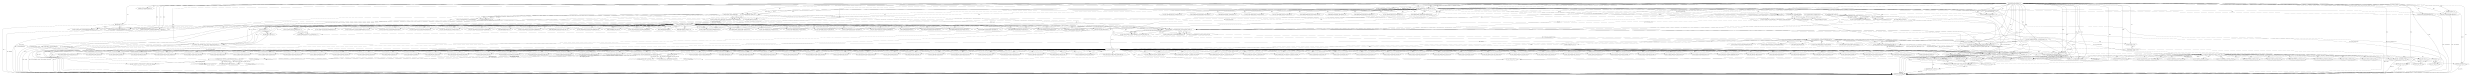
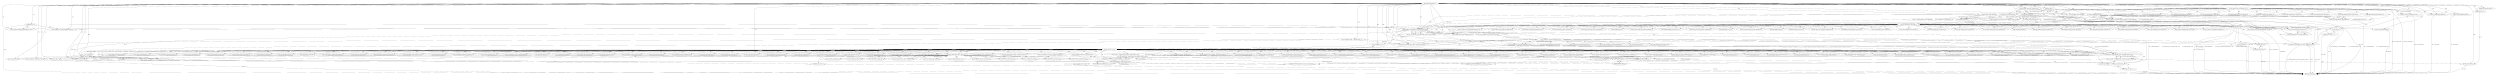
edge "(METHOD,TIFFMergeFieldInfo)" -> "(<operator>.indirectFieldAccess,tp->field_writecount)": now "(METHOD,TIFFMergeFieldInfo)" -> "(<operator>.assignment,i = 0)"
edge "(<operator>.equals,info[i].field_name == NULL)" -> "(<operator>.assignment,tp->field_bit = info[i].field_bit)": now "(<operator>.equals,info[i].field_name == NULL)" -> "(<operator>.lessThan,i < n)"
